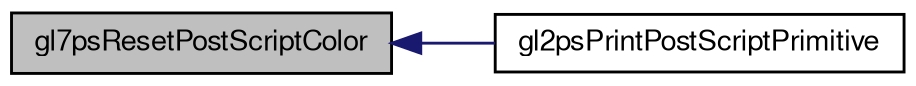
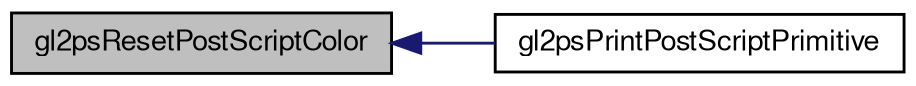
node "gl7psResetPostScriptColor": label "gl7psResetPostScriptColor" -> "gl2psResetPostScriptColor"
